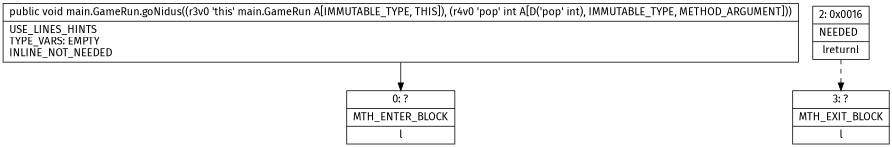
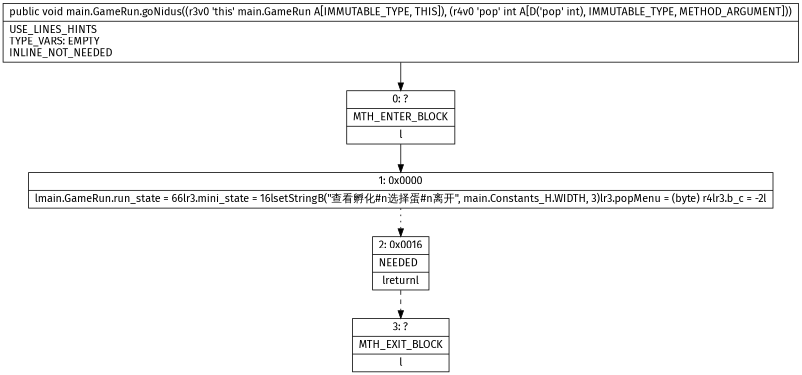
node "1: 0x0000": added
